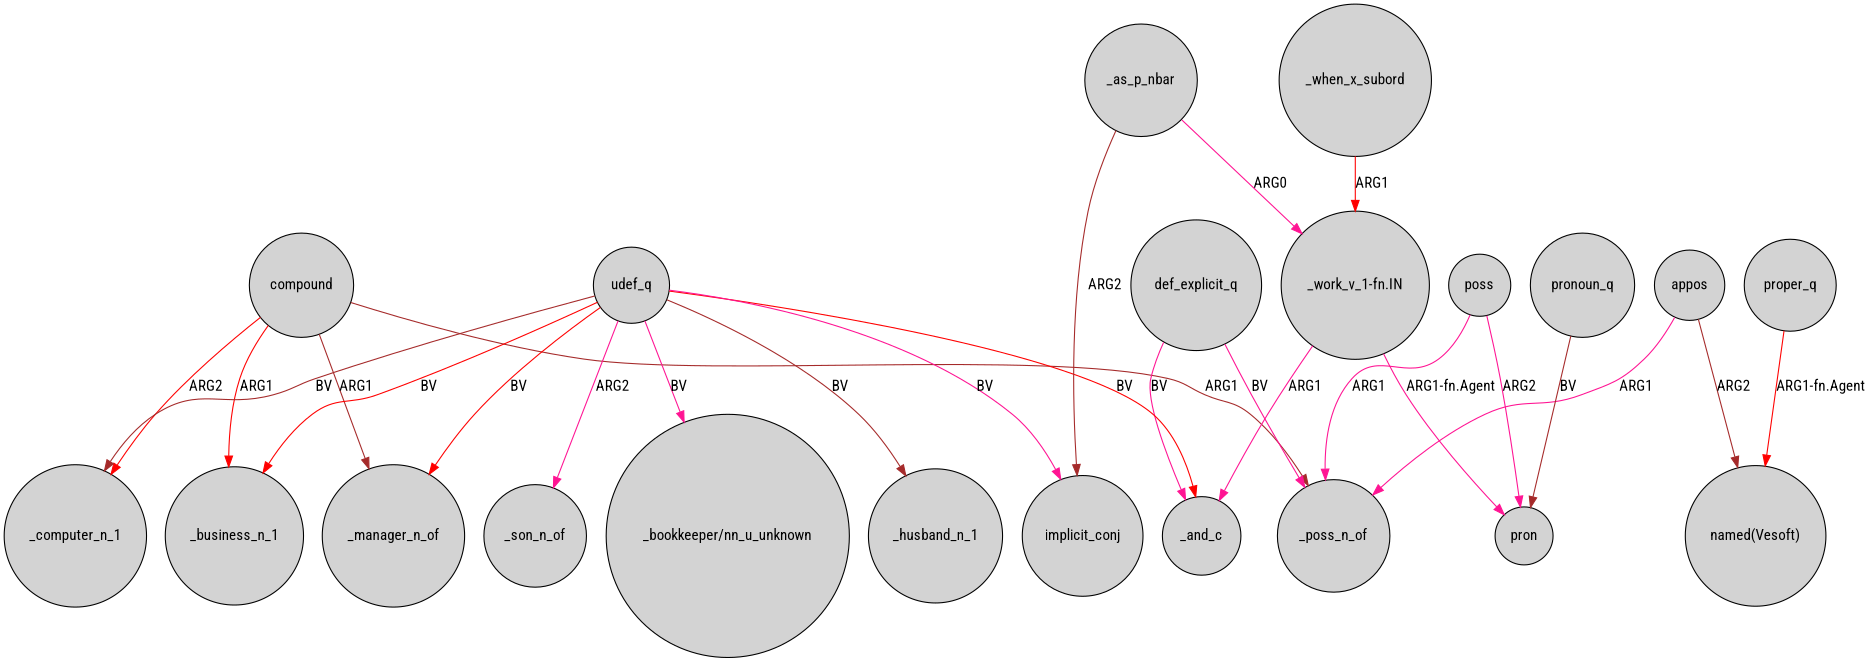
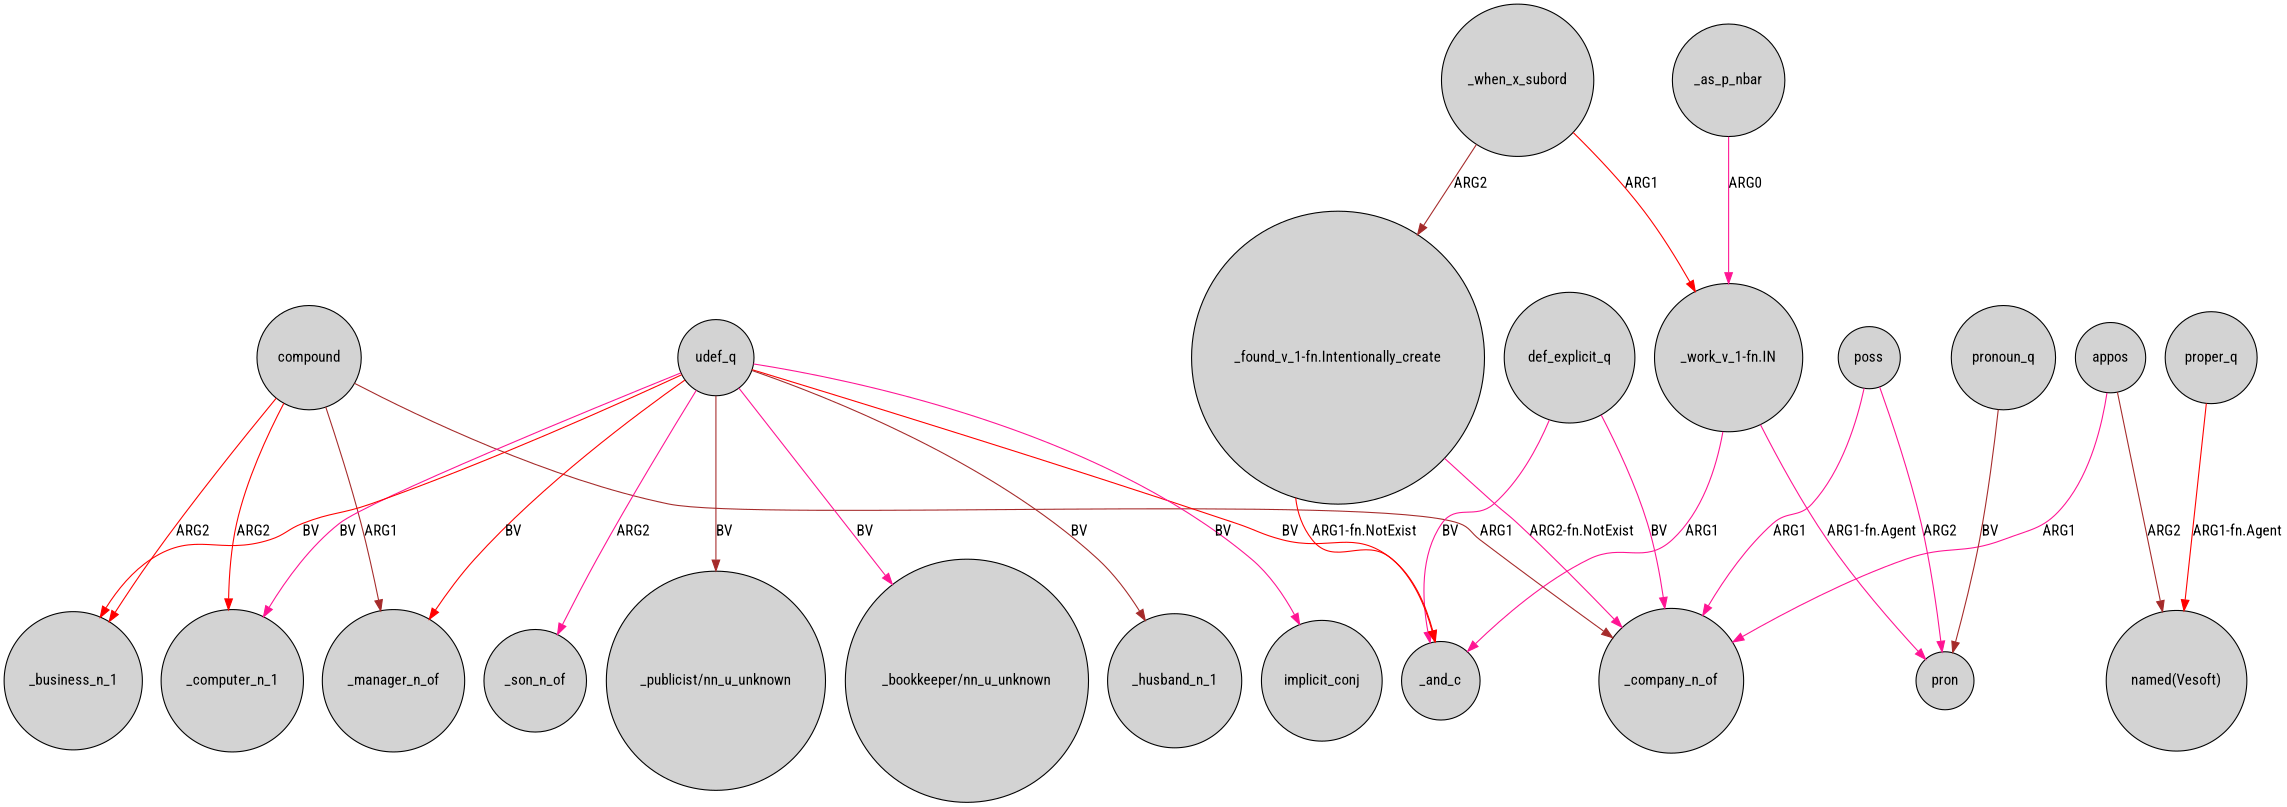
edge "_as_p_nbar" -> "implicit_conj": removed, label "ARG2"
node "_found_v_1-fn.Intentionally_create": added
edge "udef_q" -> "_computer_n_1": color brown -> deeppink
edge "compound" -> "_business_n_1": label "ARG1" -> "ARG2"
node "_poss_n_of": label "_poss_n_of" -> "_company_n_of"
node "_publicist/nn_u_unknown": added
